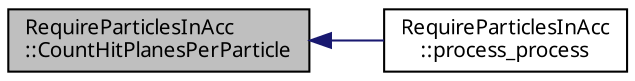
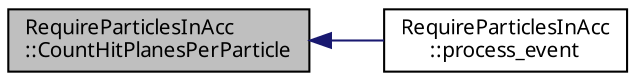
node "RequireParticlesInAcc ::process_process": label "RequireParticlesInAcc ::process_process" -> "RequireParticlesInAcc ::process_event"
